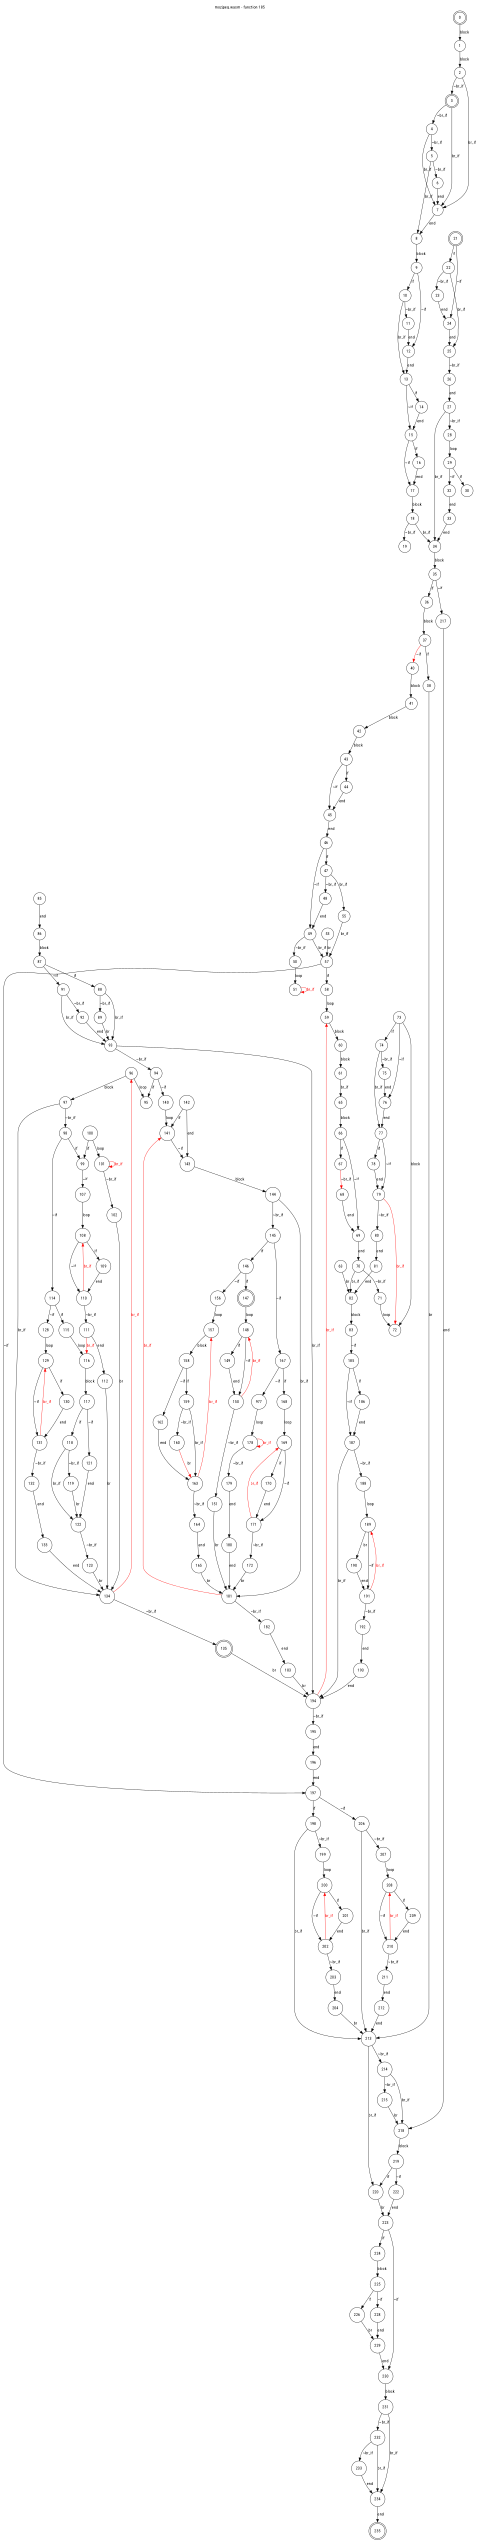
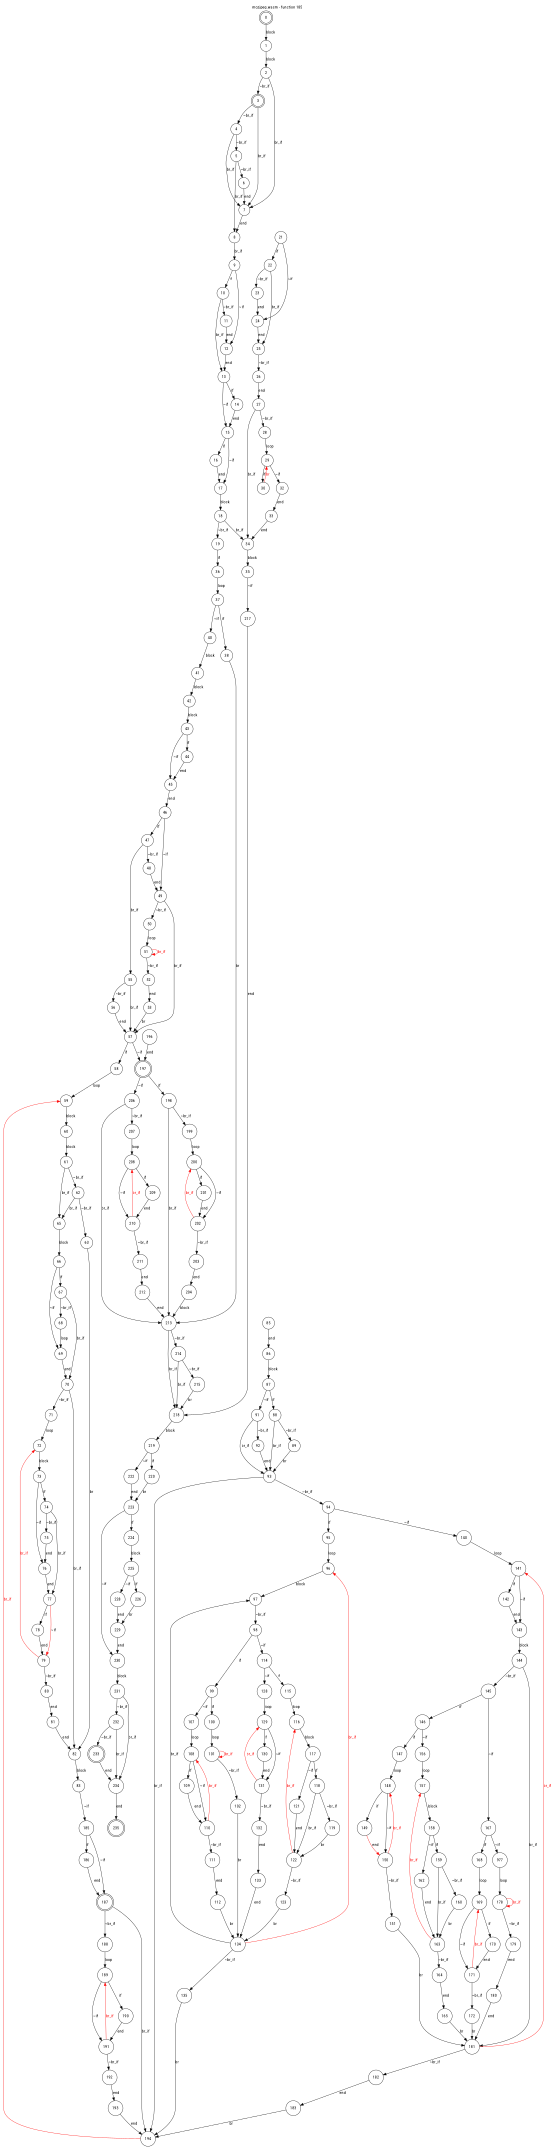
node "21": shape doublecircle -> circle
edge "8" -> "9": label "block" -> "br_if"
edge "30" -> "29": added, label "br"
edge "35" -> "36": now "19" -> "36"
edge "36" -> "37": label "block" -> "loop"
edge "37" -> "40": color red -> black
node "52": added
node "56": added
edge "96" -> "95": reversed
edge "142" -> "141": reversed
edge "100" -> "99": reversed
edge "77" -> "79": color black -> red
edge "73" -> "72": reversed
edge "67" -> "68": color red -> black
node "62": added
edge "68" -> "69": label "end" -> "loop"
node "147": shape doublecircle -> circle
edge "67" -> "70": added, label "br_if"
edge "111" -> "116": now "122" -> "116"
edge "97" -> "134": reversed
edge "149" -> "150": color black -> red
node "187": shape circle -> doublecircle
edge "160" -> "163": color red -> black
edge "189" -> "190": label "br" -> "if"
node "135": shape doublecircle -> circle
node "195": removed
node "197": shape circle -> doublecircle
edge "204" -> "213": label "br" -> "block"
edge "213" -> "220": now "213" -> "218"
node "233": shape circle -> doublecircle
